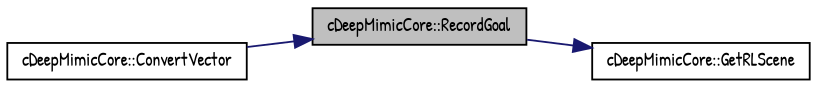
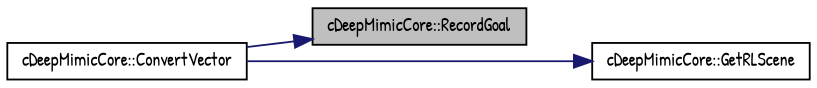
edge "cDeepMimicCore::RecordGoal" -> "cDeepMimicCore::GetRLScene": now "cDeepMimicCore::ConvertVector" -> "cDeepMimicCore::GetRLScene"
